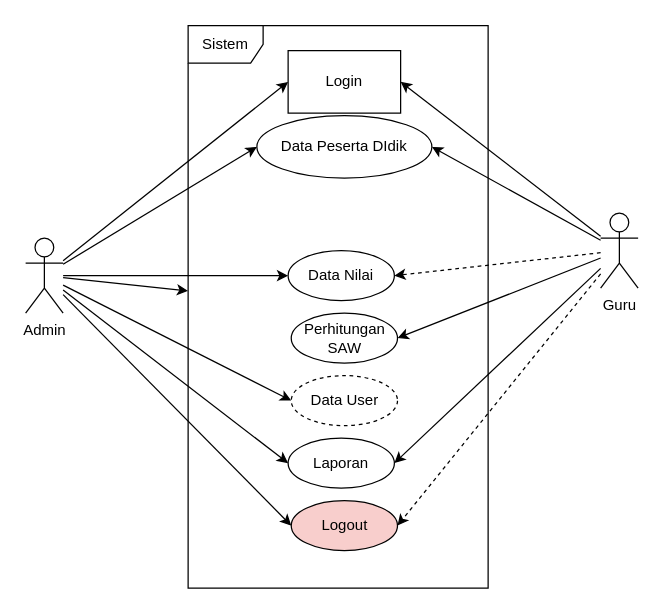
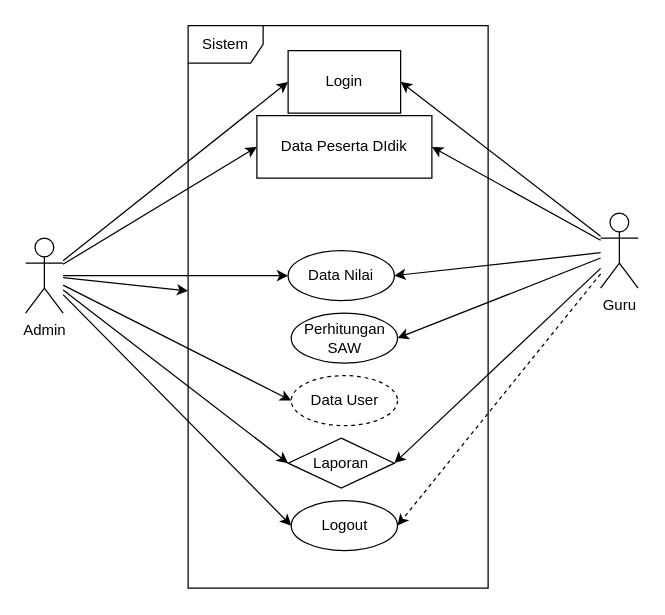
node "Data Peserta DIdik": shape ellipse -> rectangle
edge "Guru" -> "Data Nilai": style dashed -> solid
node "Laporan": shape ellipse -> diamond
node "Logout": fillcolor #f8cecc -> #ffffff
